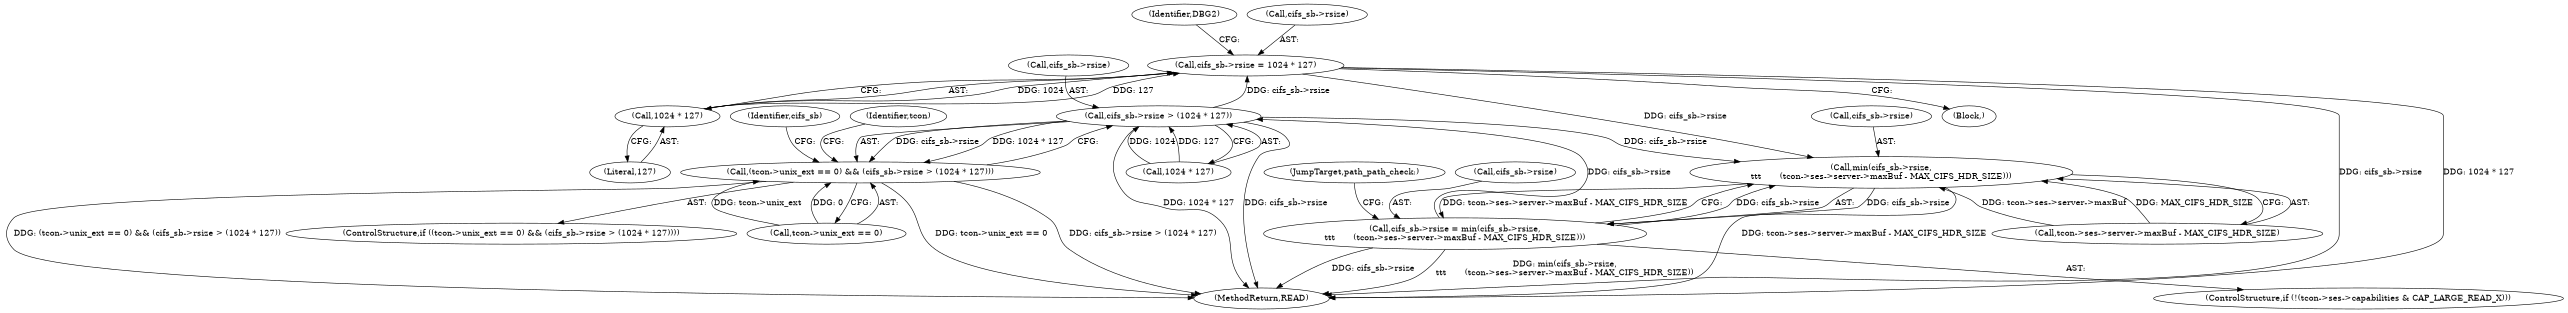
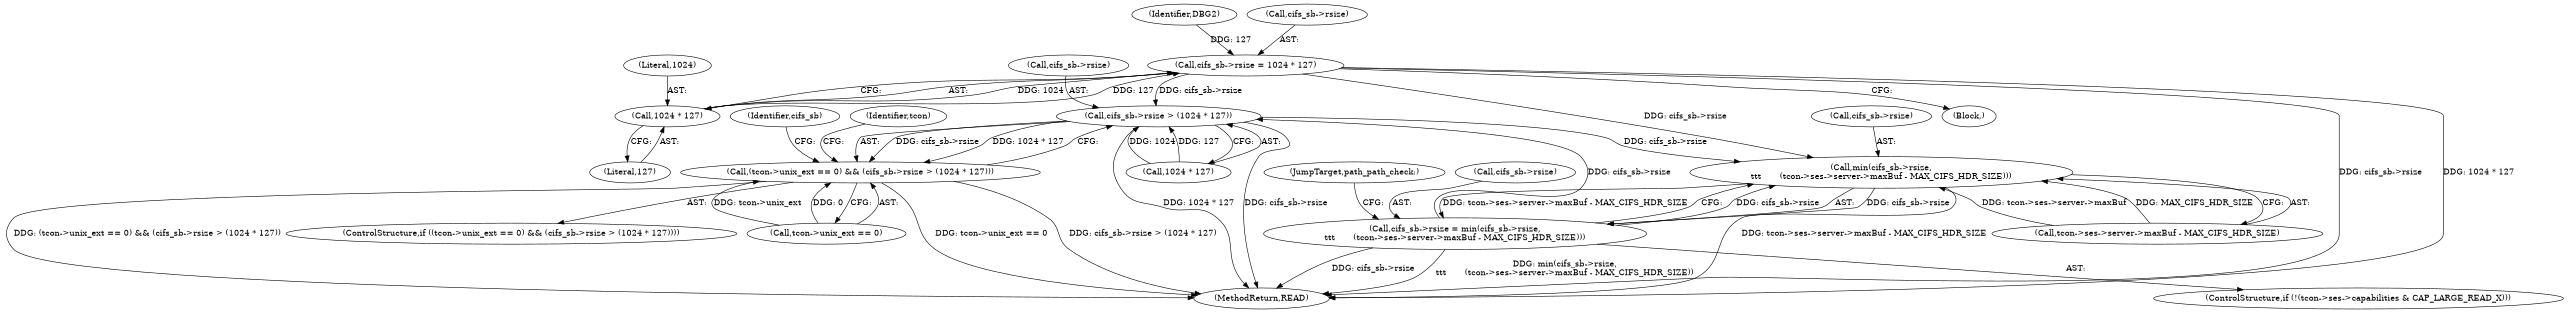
edge "(Identifier,DBG2)" -> "(Call,cifs_sb->rsize = 1024 * 127)": label "CFG: " -> "DDG: 127"
node "(Literal,1024)": added
edge "(Call,cifs_sb->rsize > (1024 * 127))" -> "(Call,cifs_sb->rsize = 1024 * 127)": reversed
